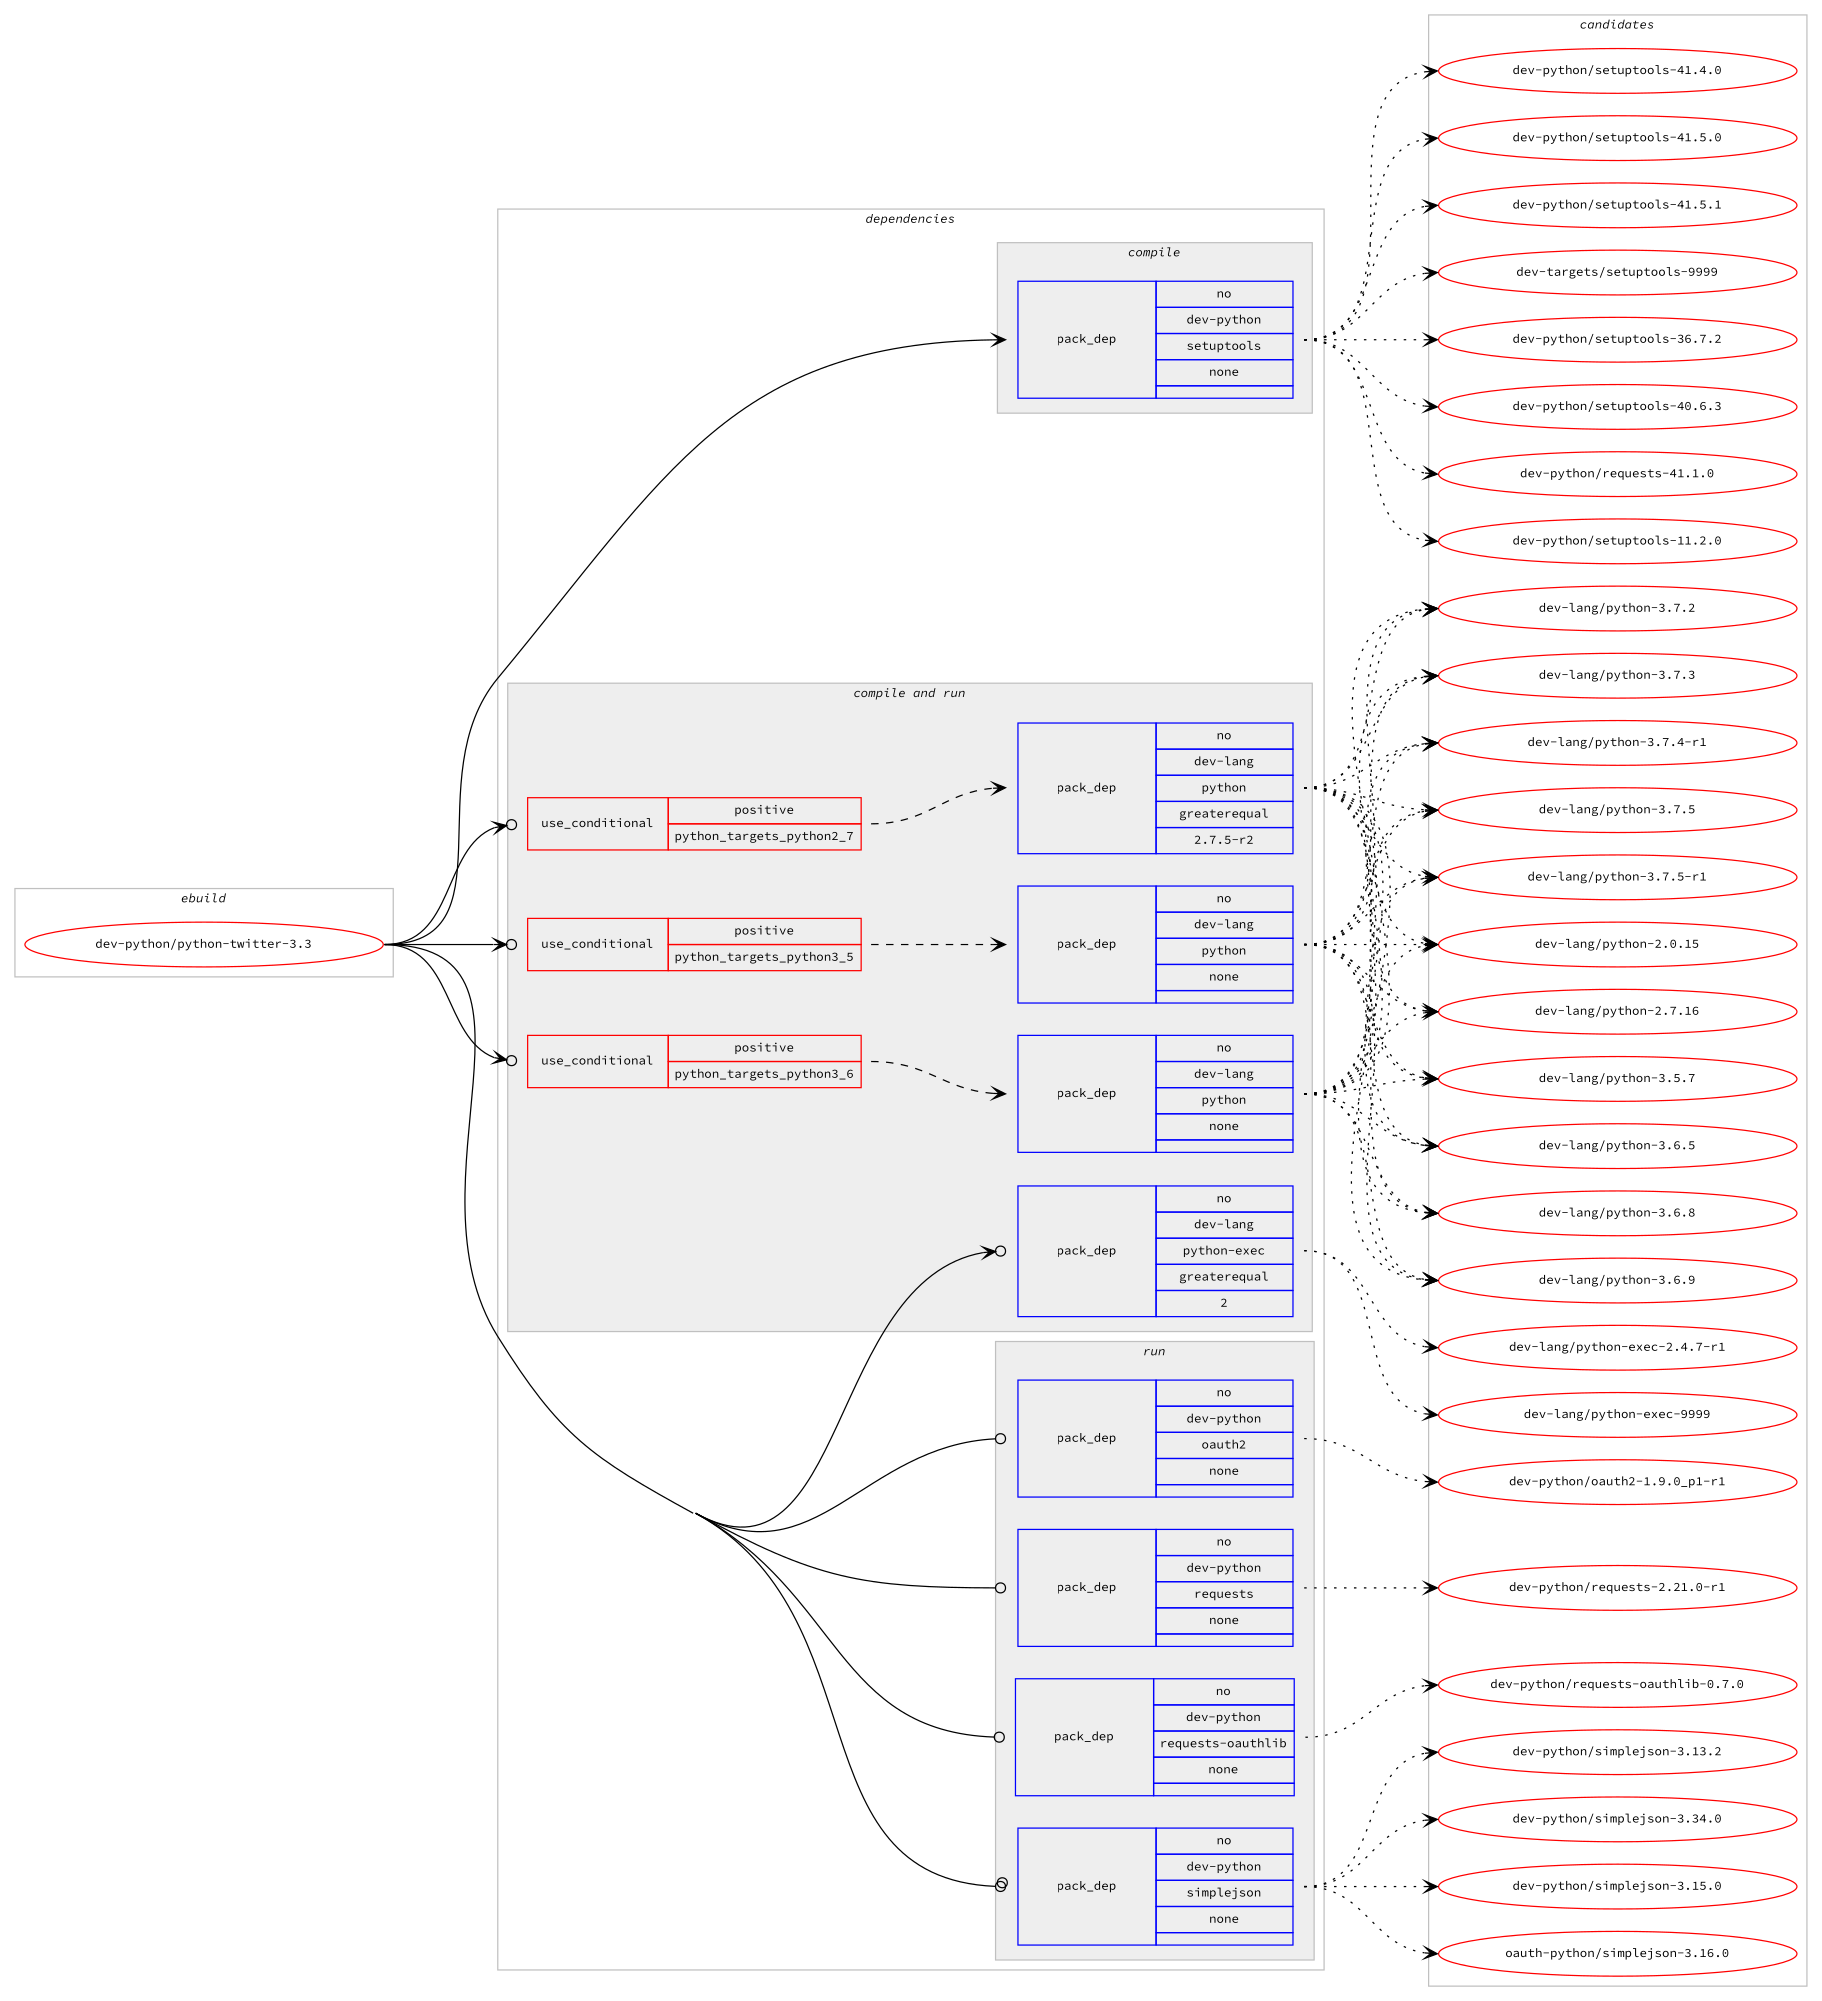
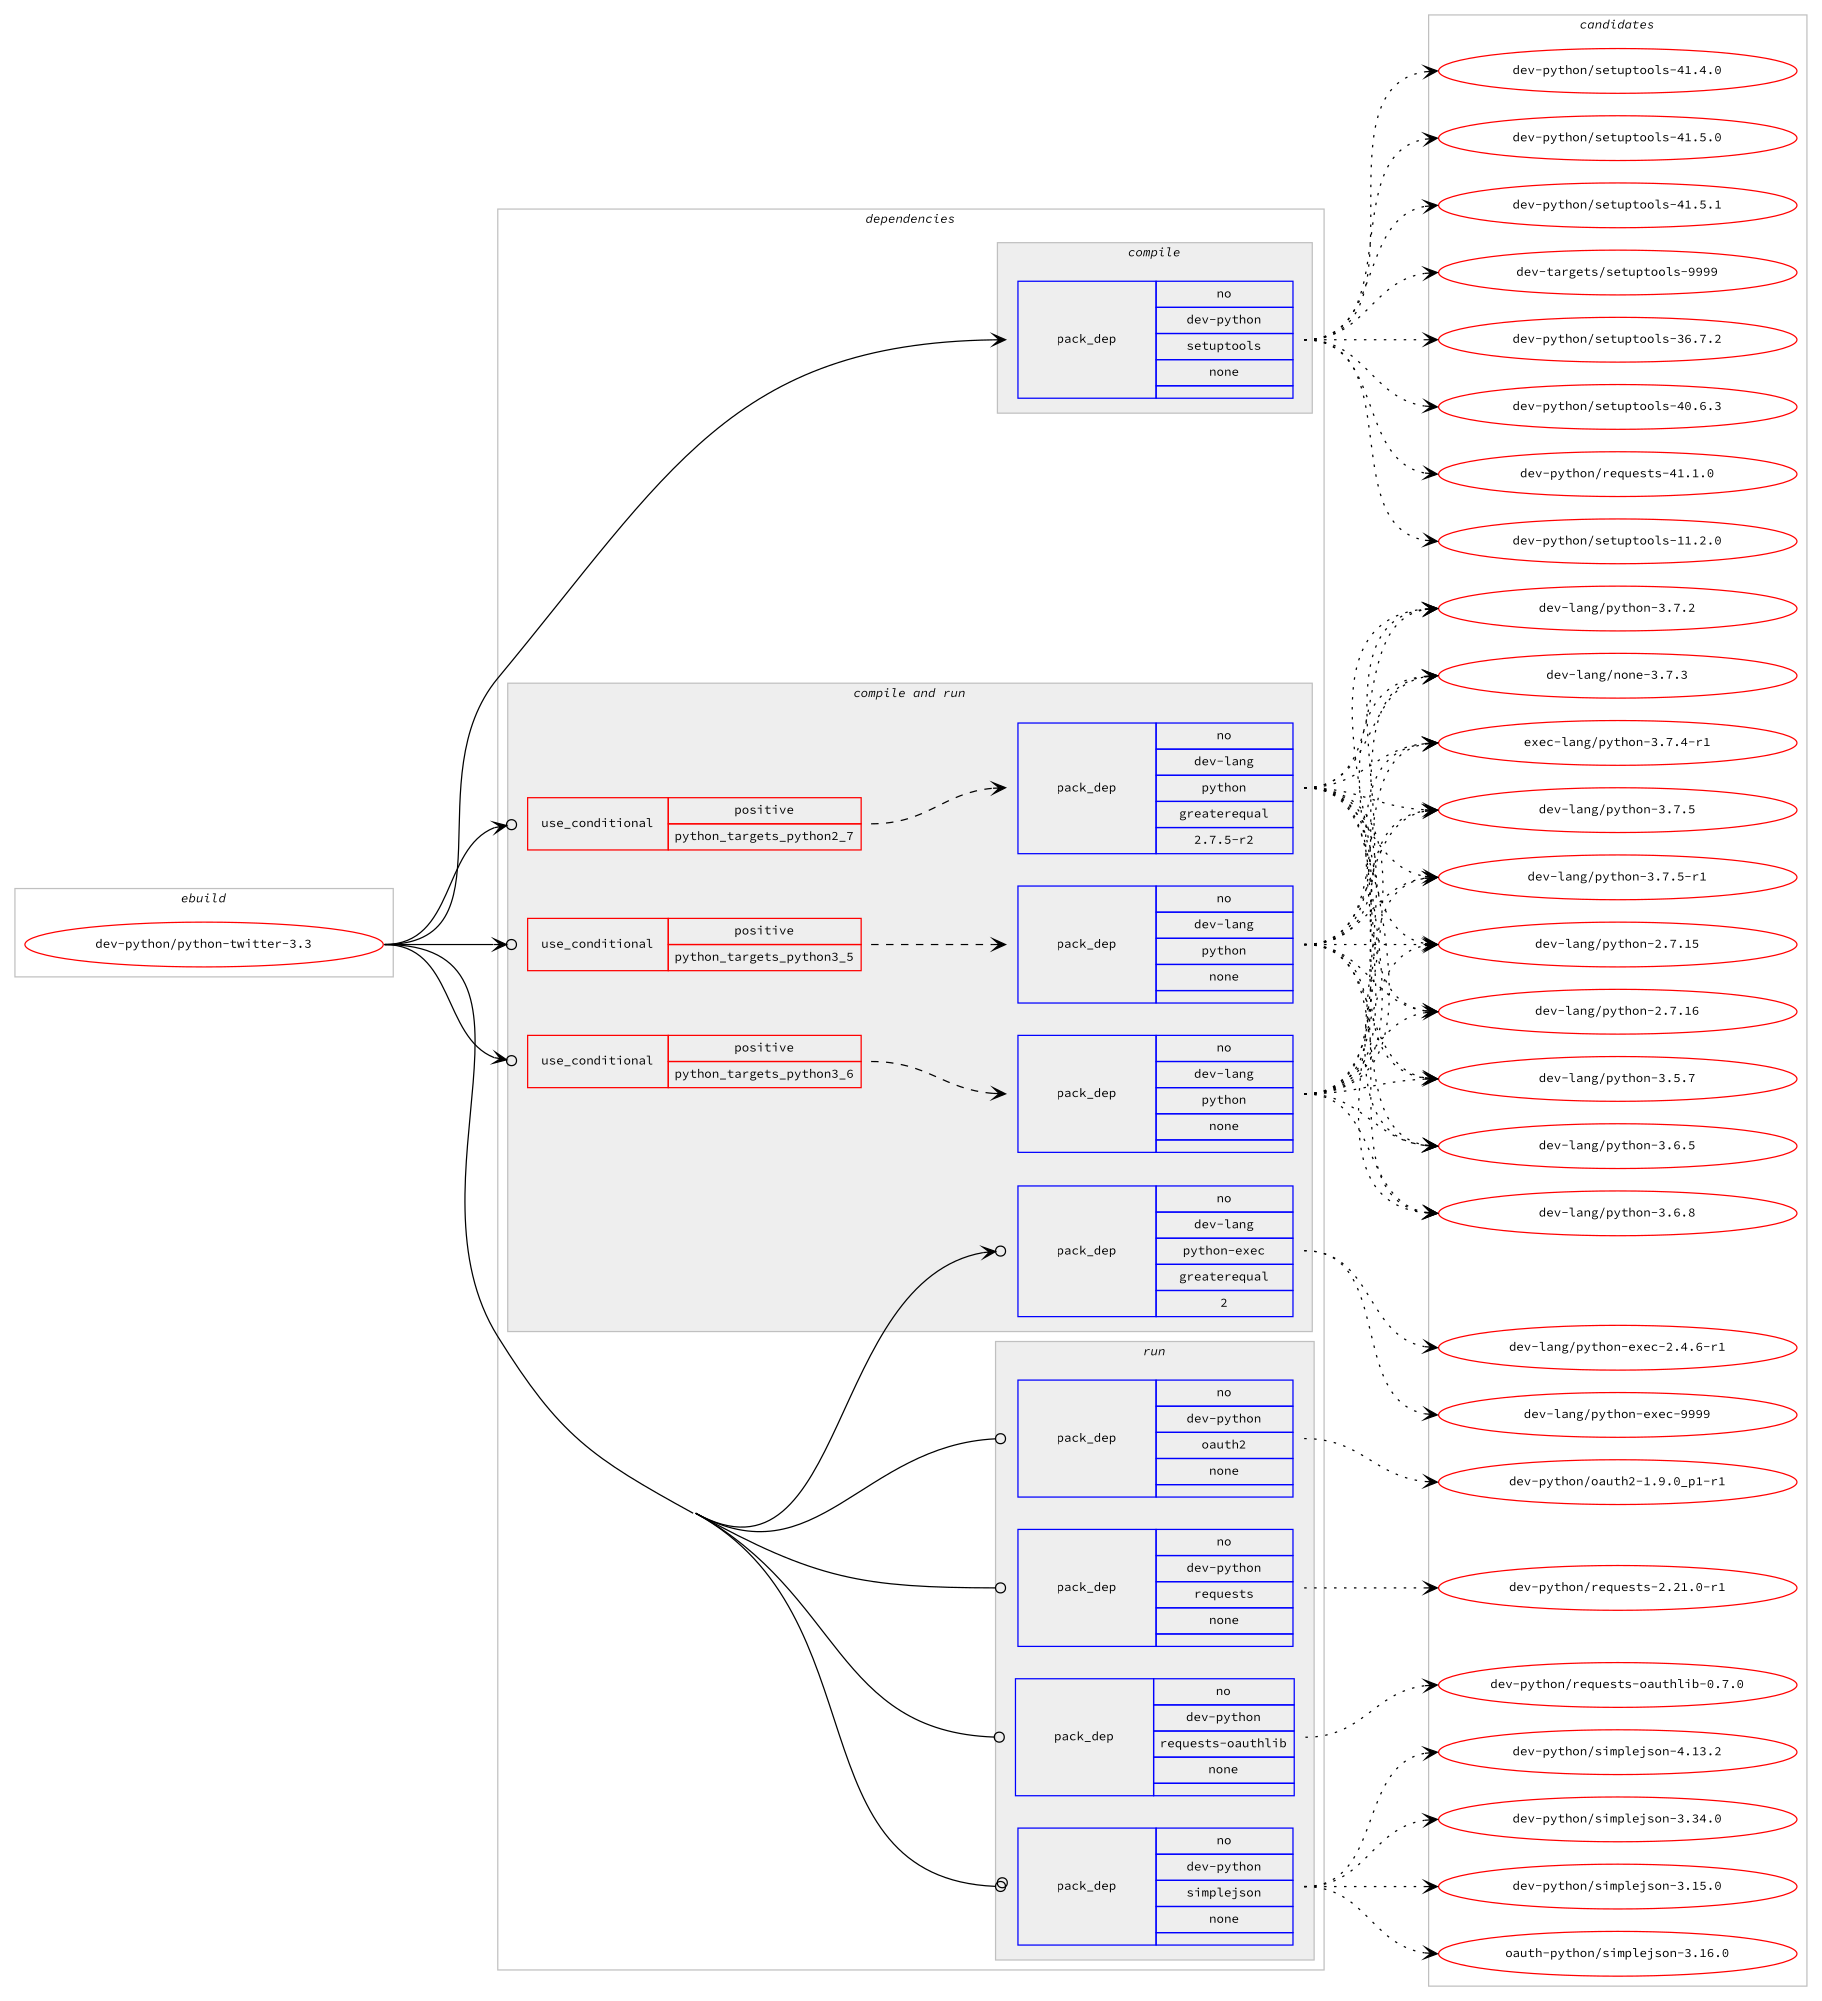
node "dev-lang/python-3.7.3": label "dev-lang/python-3.7.3" -> "dev-lang/none-3.7.3"
node "dev-lang/python-3.7.4-r1": label "dev-lang/python-3.7.4-r1" -> "exec-lang/python-3.7.4-r1"
node "dev-lang/python-2.0.15": label "dev-lang/python-2.0.15" -> "dev-lang/python-2.7.15"
node "dev-lang/python-3.6.9": removed
node "dev-lang/python-exec-2.4.7-r1": label "dev-lang/python-exec-2.4.7-r1" -> "dev-lang/python-exec-2.4.6-r1"
node "dev-python/simplejson-3.13.2": label "dev-python/simplejson-3.13.2" -> "dev-python/simplejson-4.13.2"
